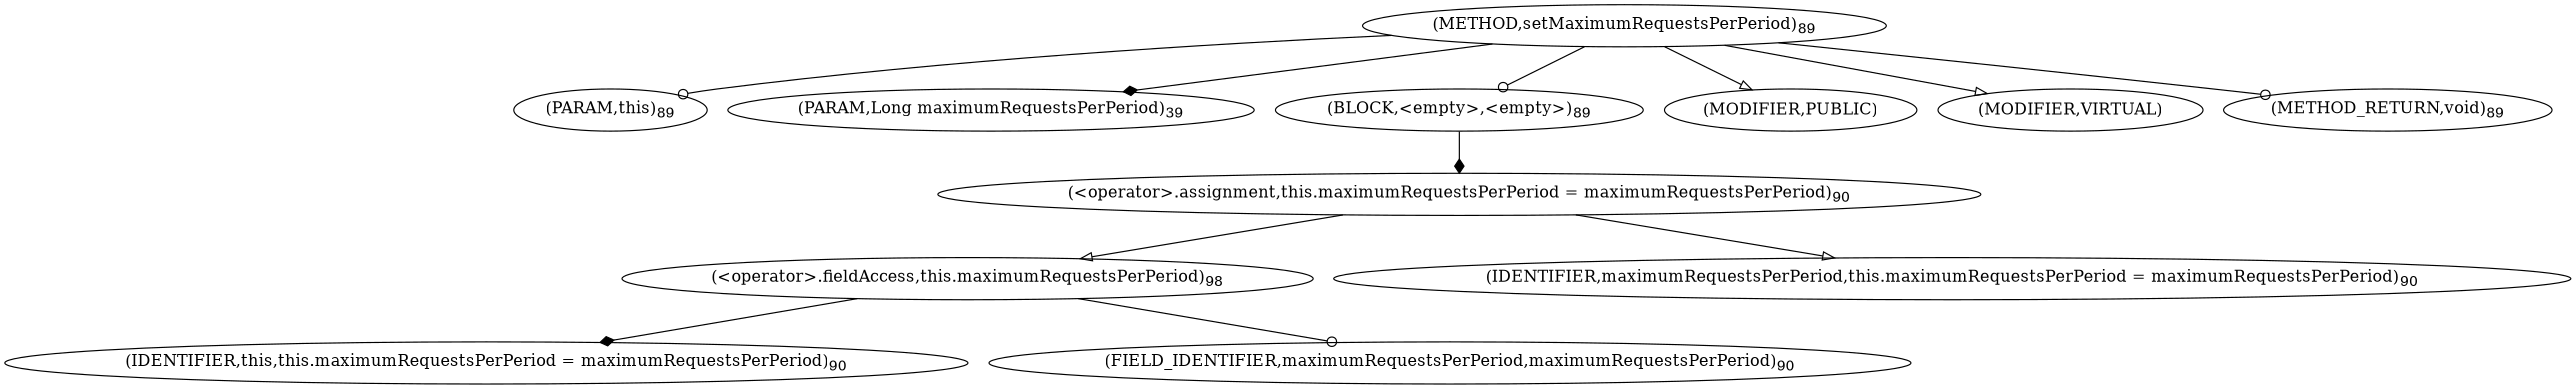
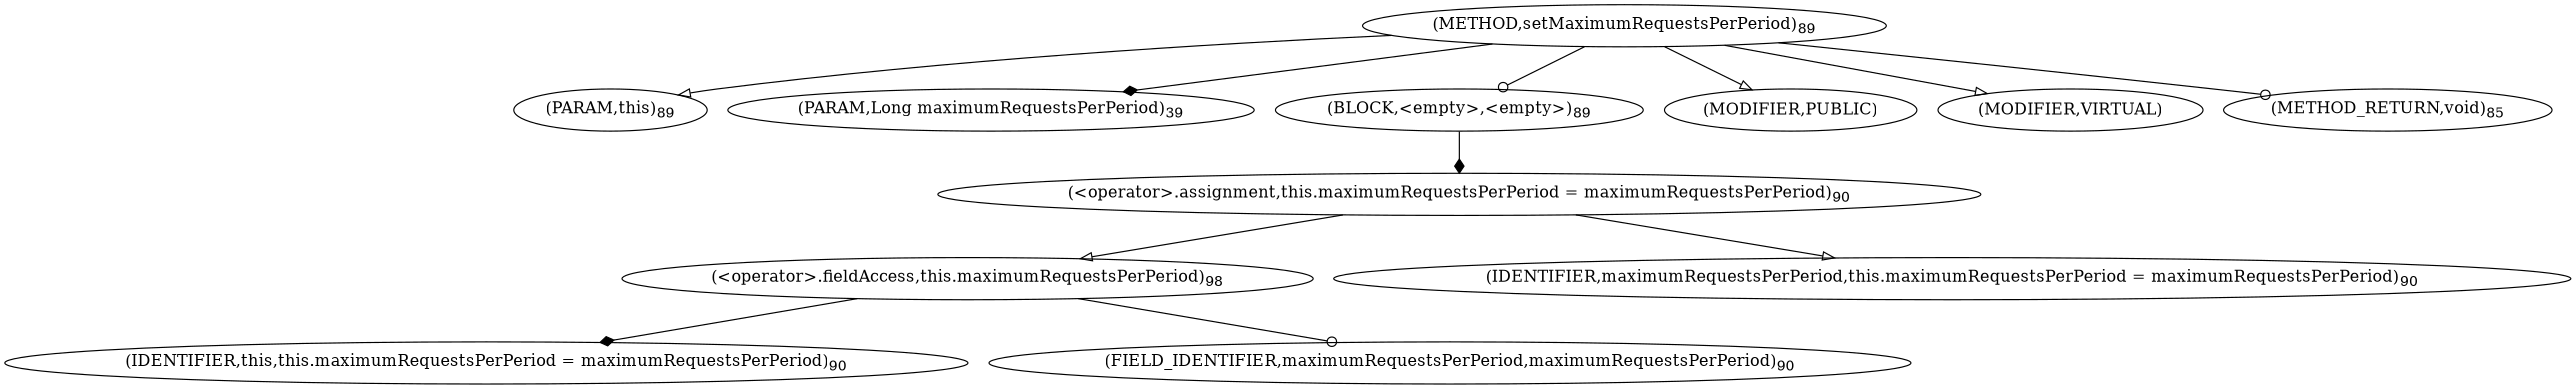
edge "(METHOD,setMaximumRequestsPerPeriod)" -> "(PARAM,this)": arrowhead odot -> onormal
node "(METHOD_RETURN,void)": text "89" -> "85"
